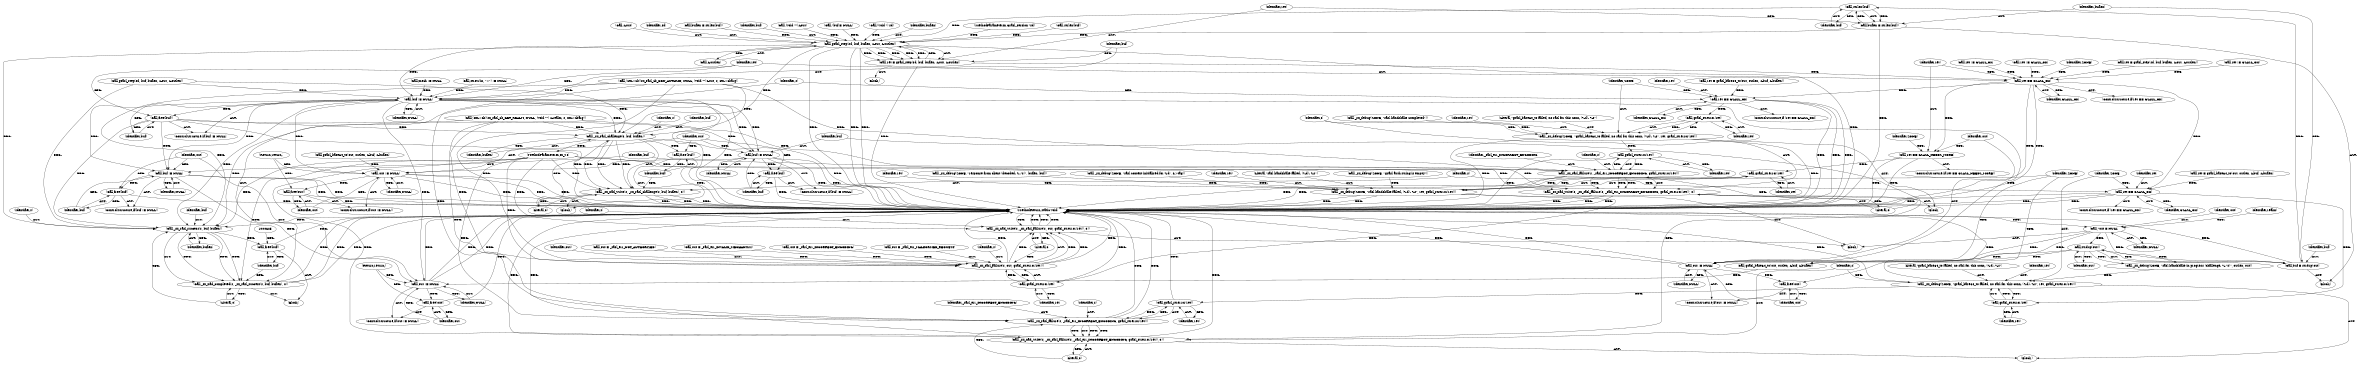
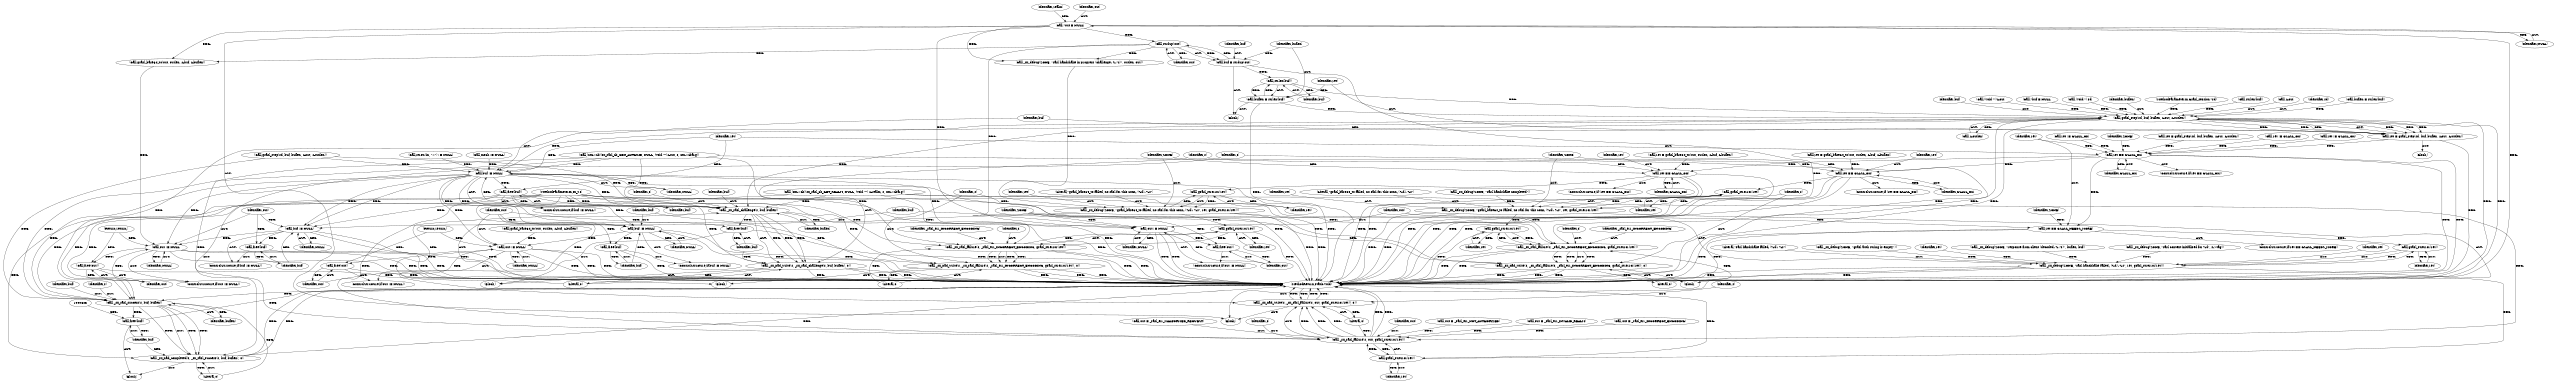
edge "(Call,_sx_sasl_challenge(s, buf, buflen))" -> "(MethodParameterIn,sx_t s)": reversed
edge "(MethodReturn,static void)" -> "(Call,*out = NULL)": reversed
node "(Call,out = _sasl_err_INVALID_MECHANISM)": label "(Call,out = _sasl_err_INVALID_MECHANISM)" -> "(Call,out = _sasl_err_INVALID_REALM)"
